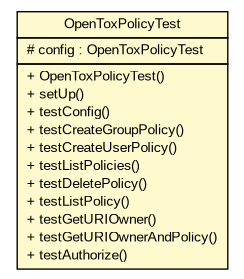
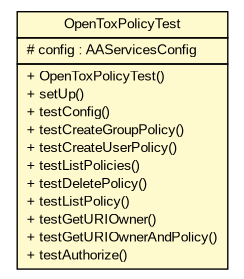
node "OpenToxPolicyTest": text "# config : OpenToxPolicyTest" -> "# config : AAServicesConfig"
